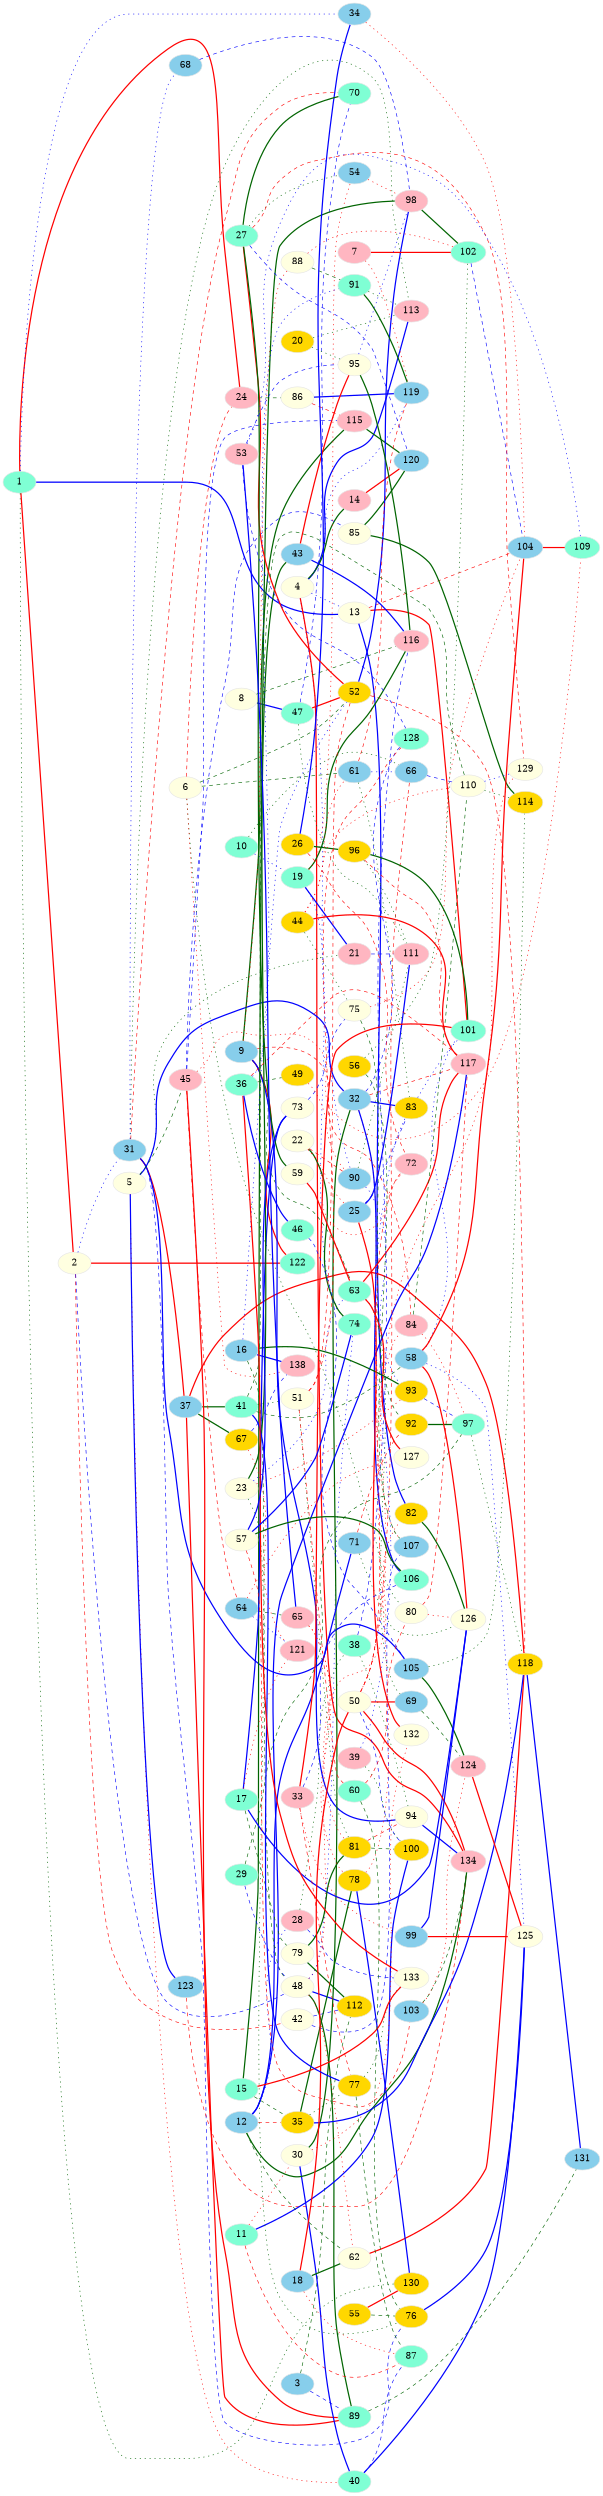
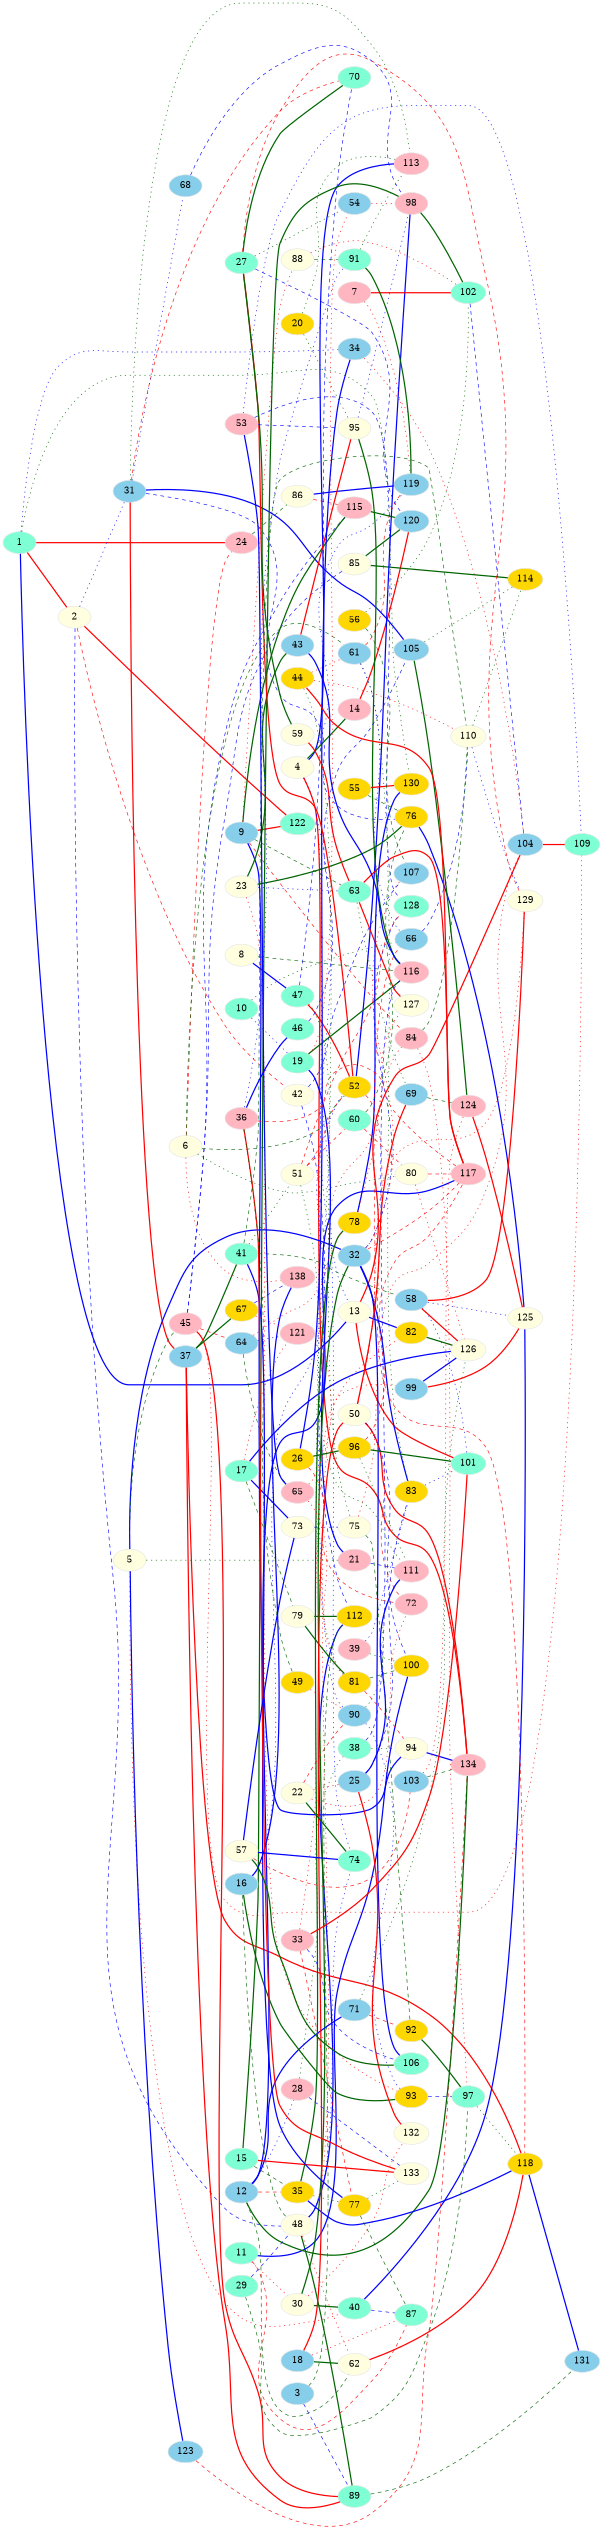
edge "104" -- "13": style dashed -> bold
edge "104" -- "58": now "129" -- "58"
node "36": fillcolor aquamarine -> lightpink
edge "23" -- "76": style dotted -> bold
edge "30" -- "40": color blue -> darkgreen
